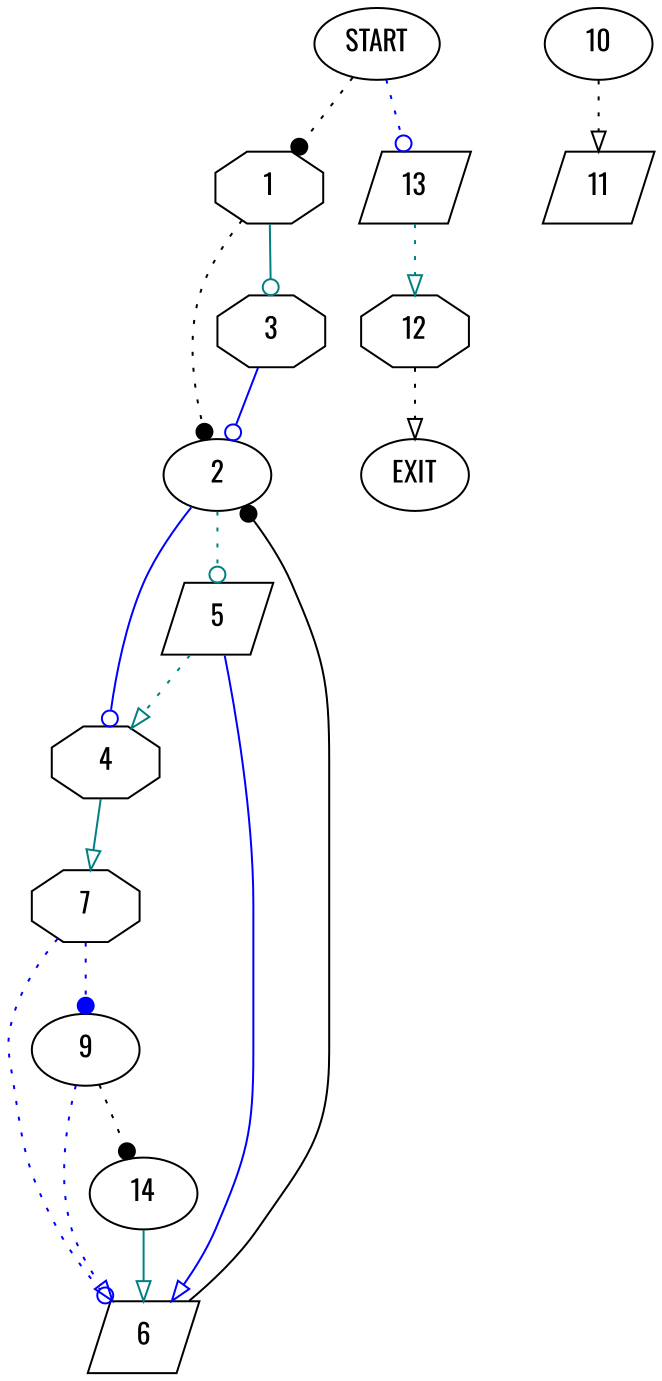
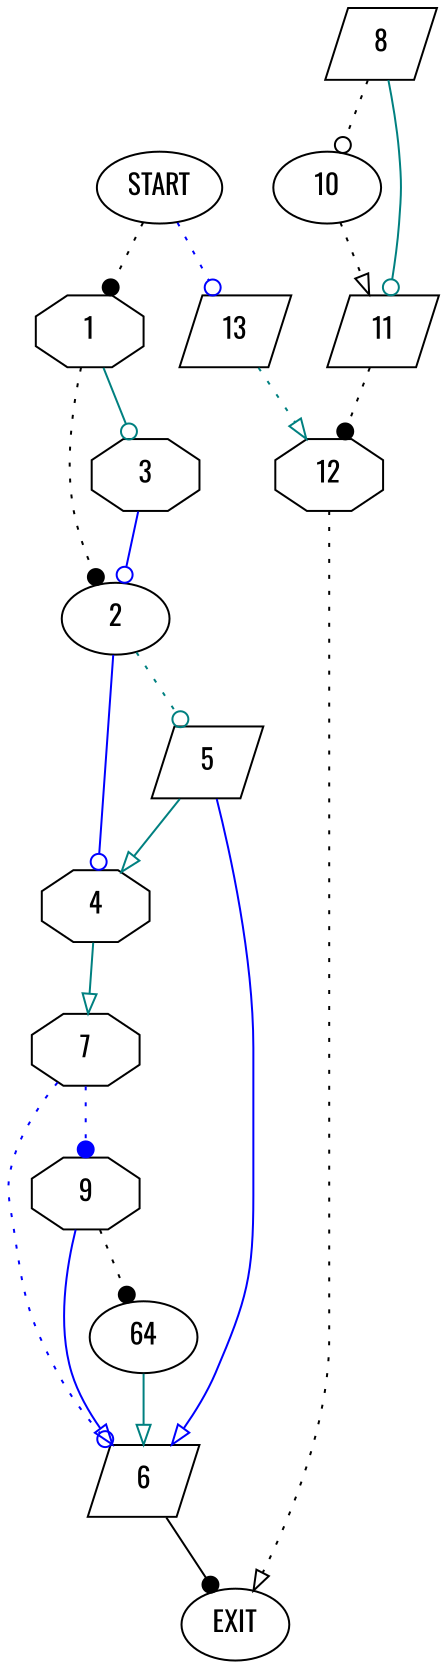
node "8": added
edge "11" -> "12": added
edge "5" -> "4": style dotted -> solid
edge "6" -> "2": now "6" -> "EXIT"
node "9": shape ellipse -> octagon
edge "9" -> "6": style dotted -> solid
node "14": label "14" -> "64"
